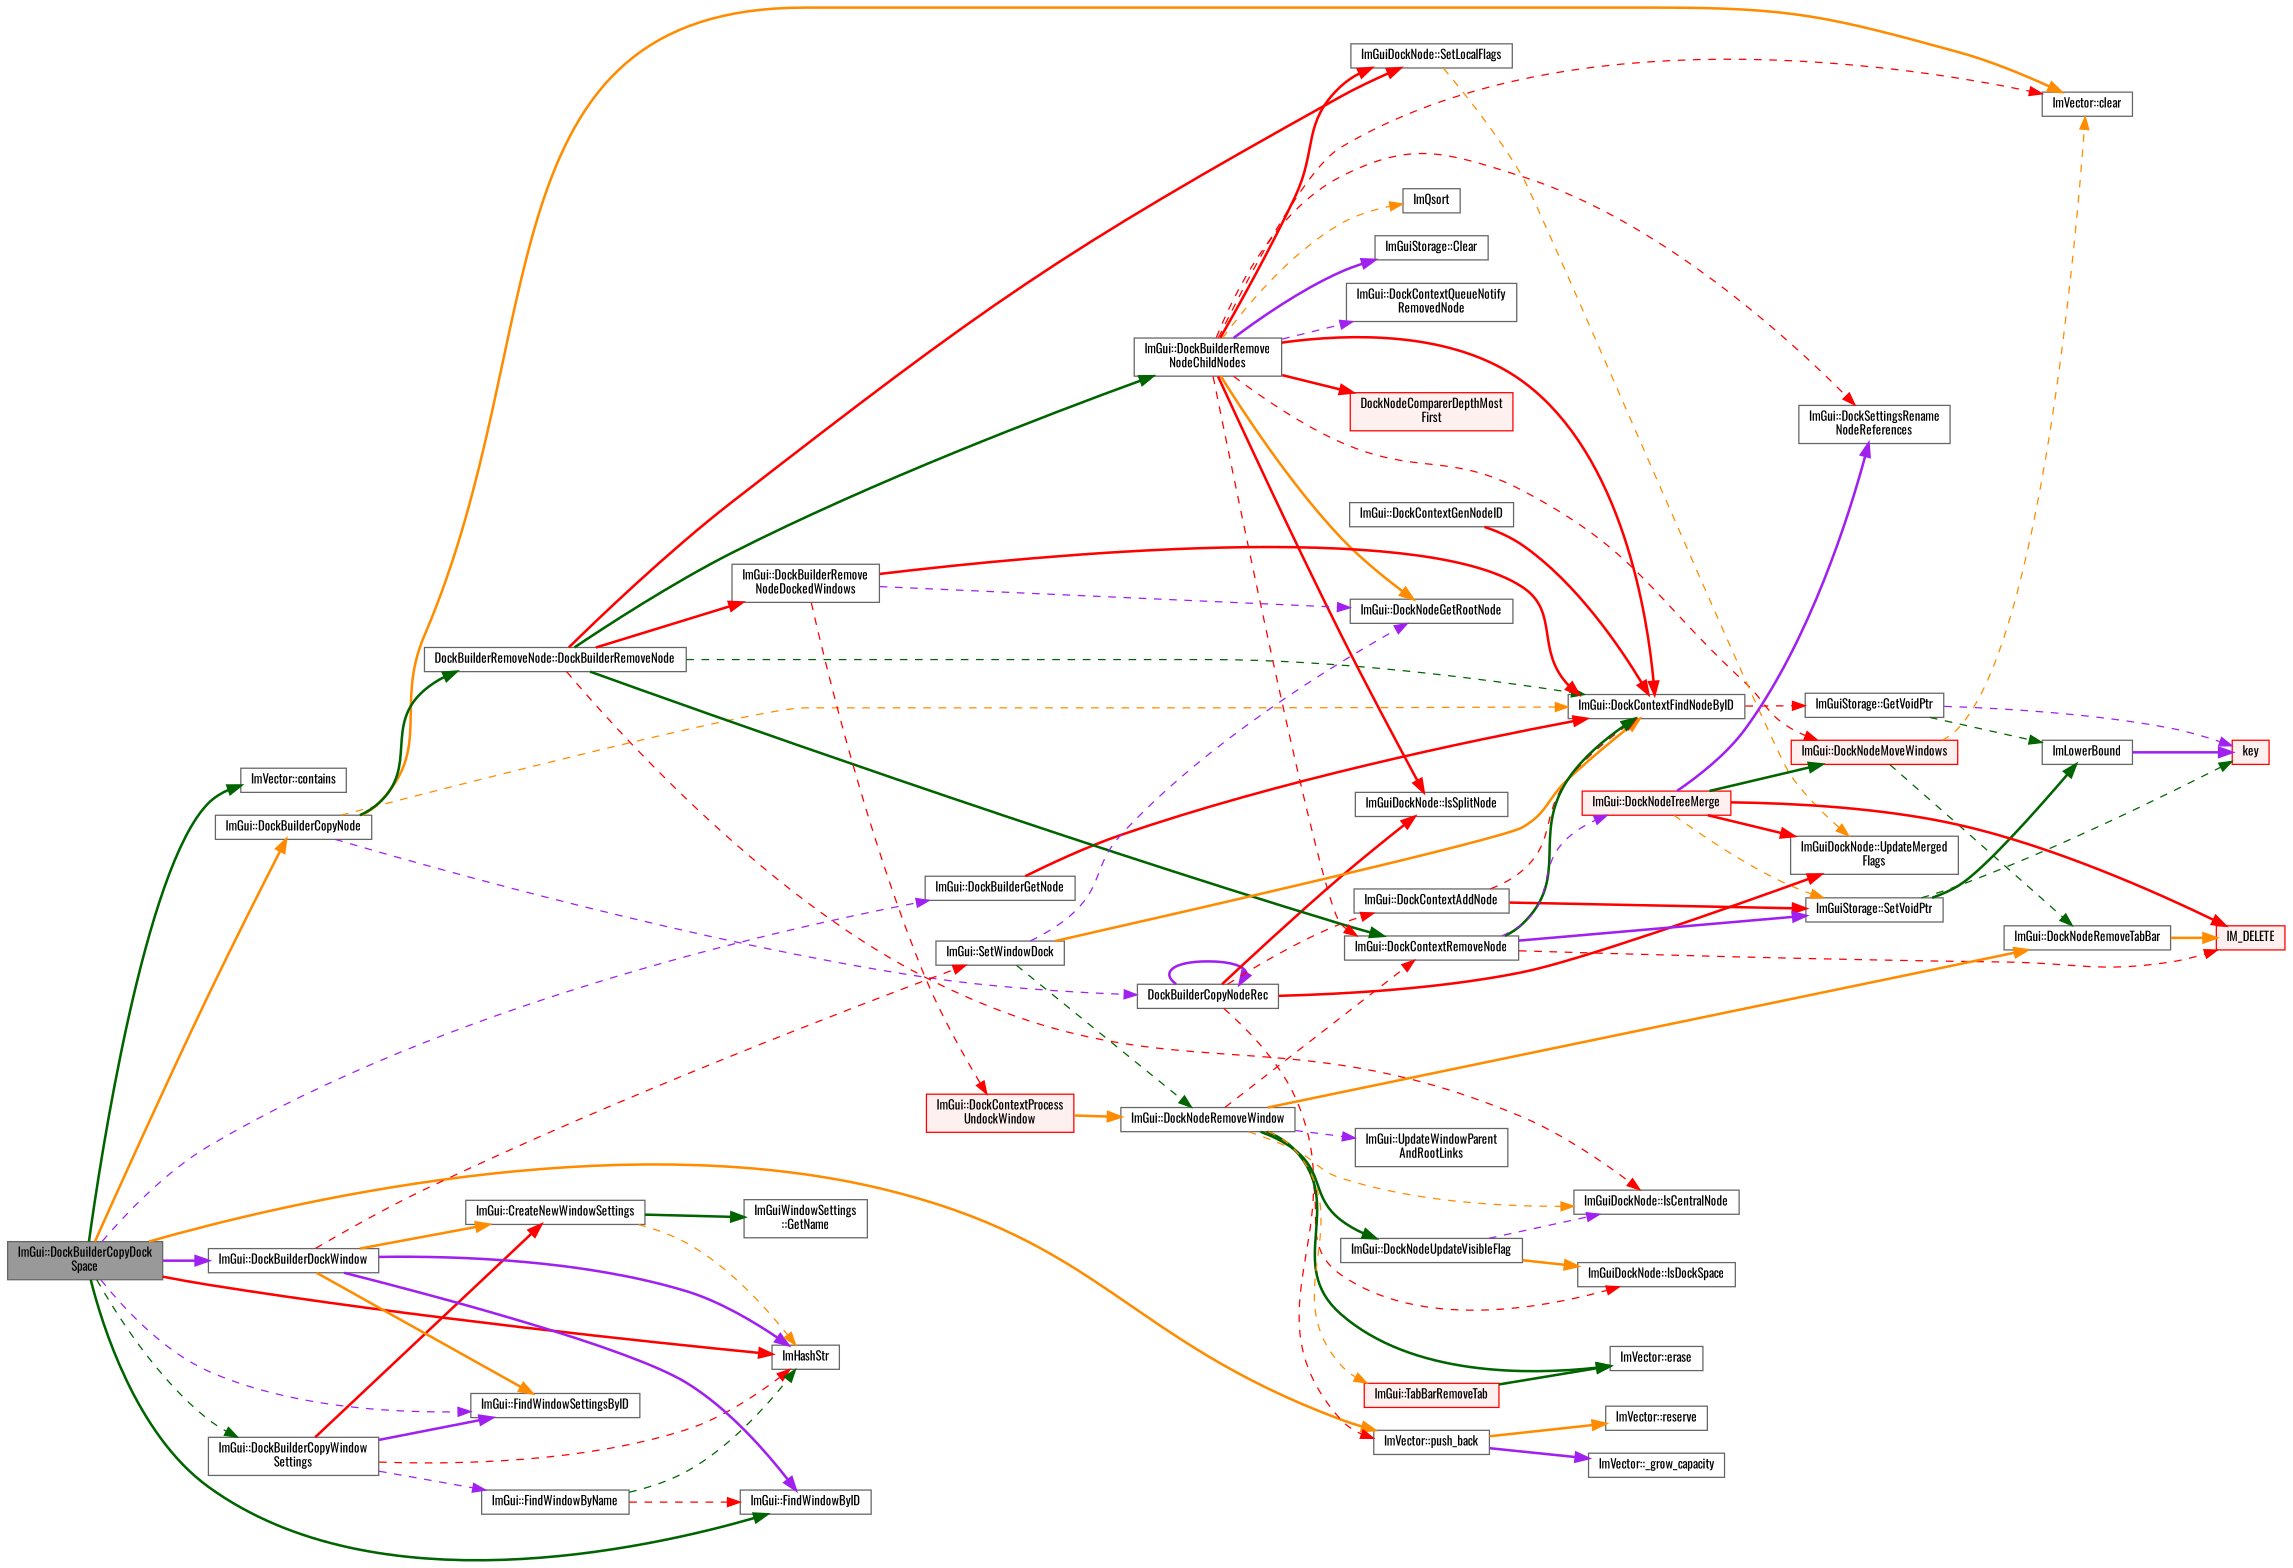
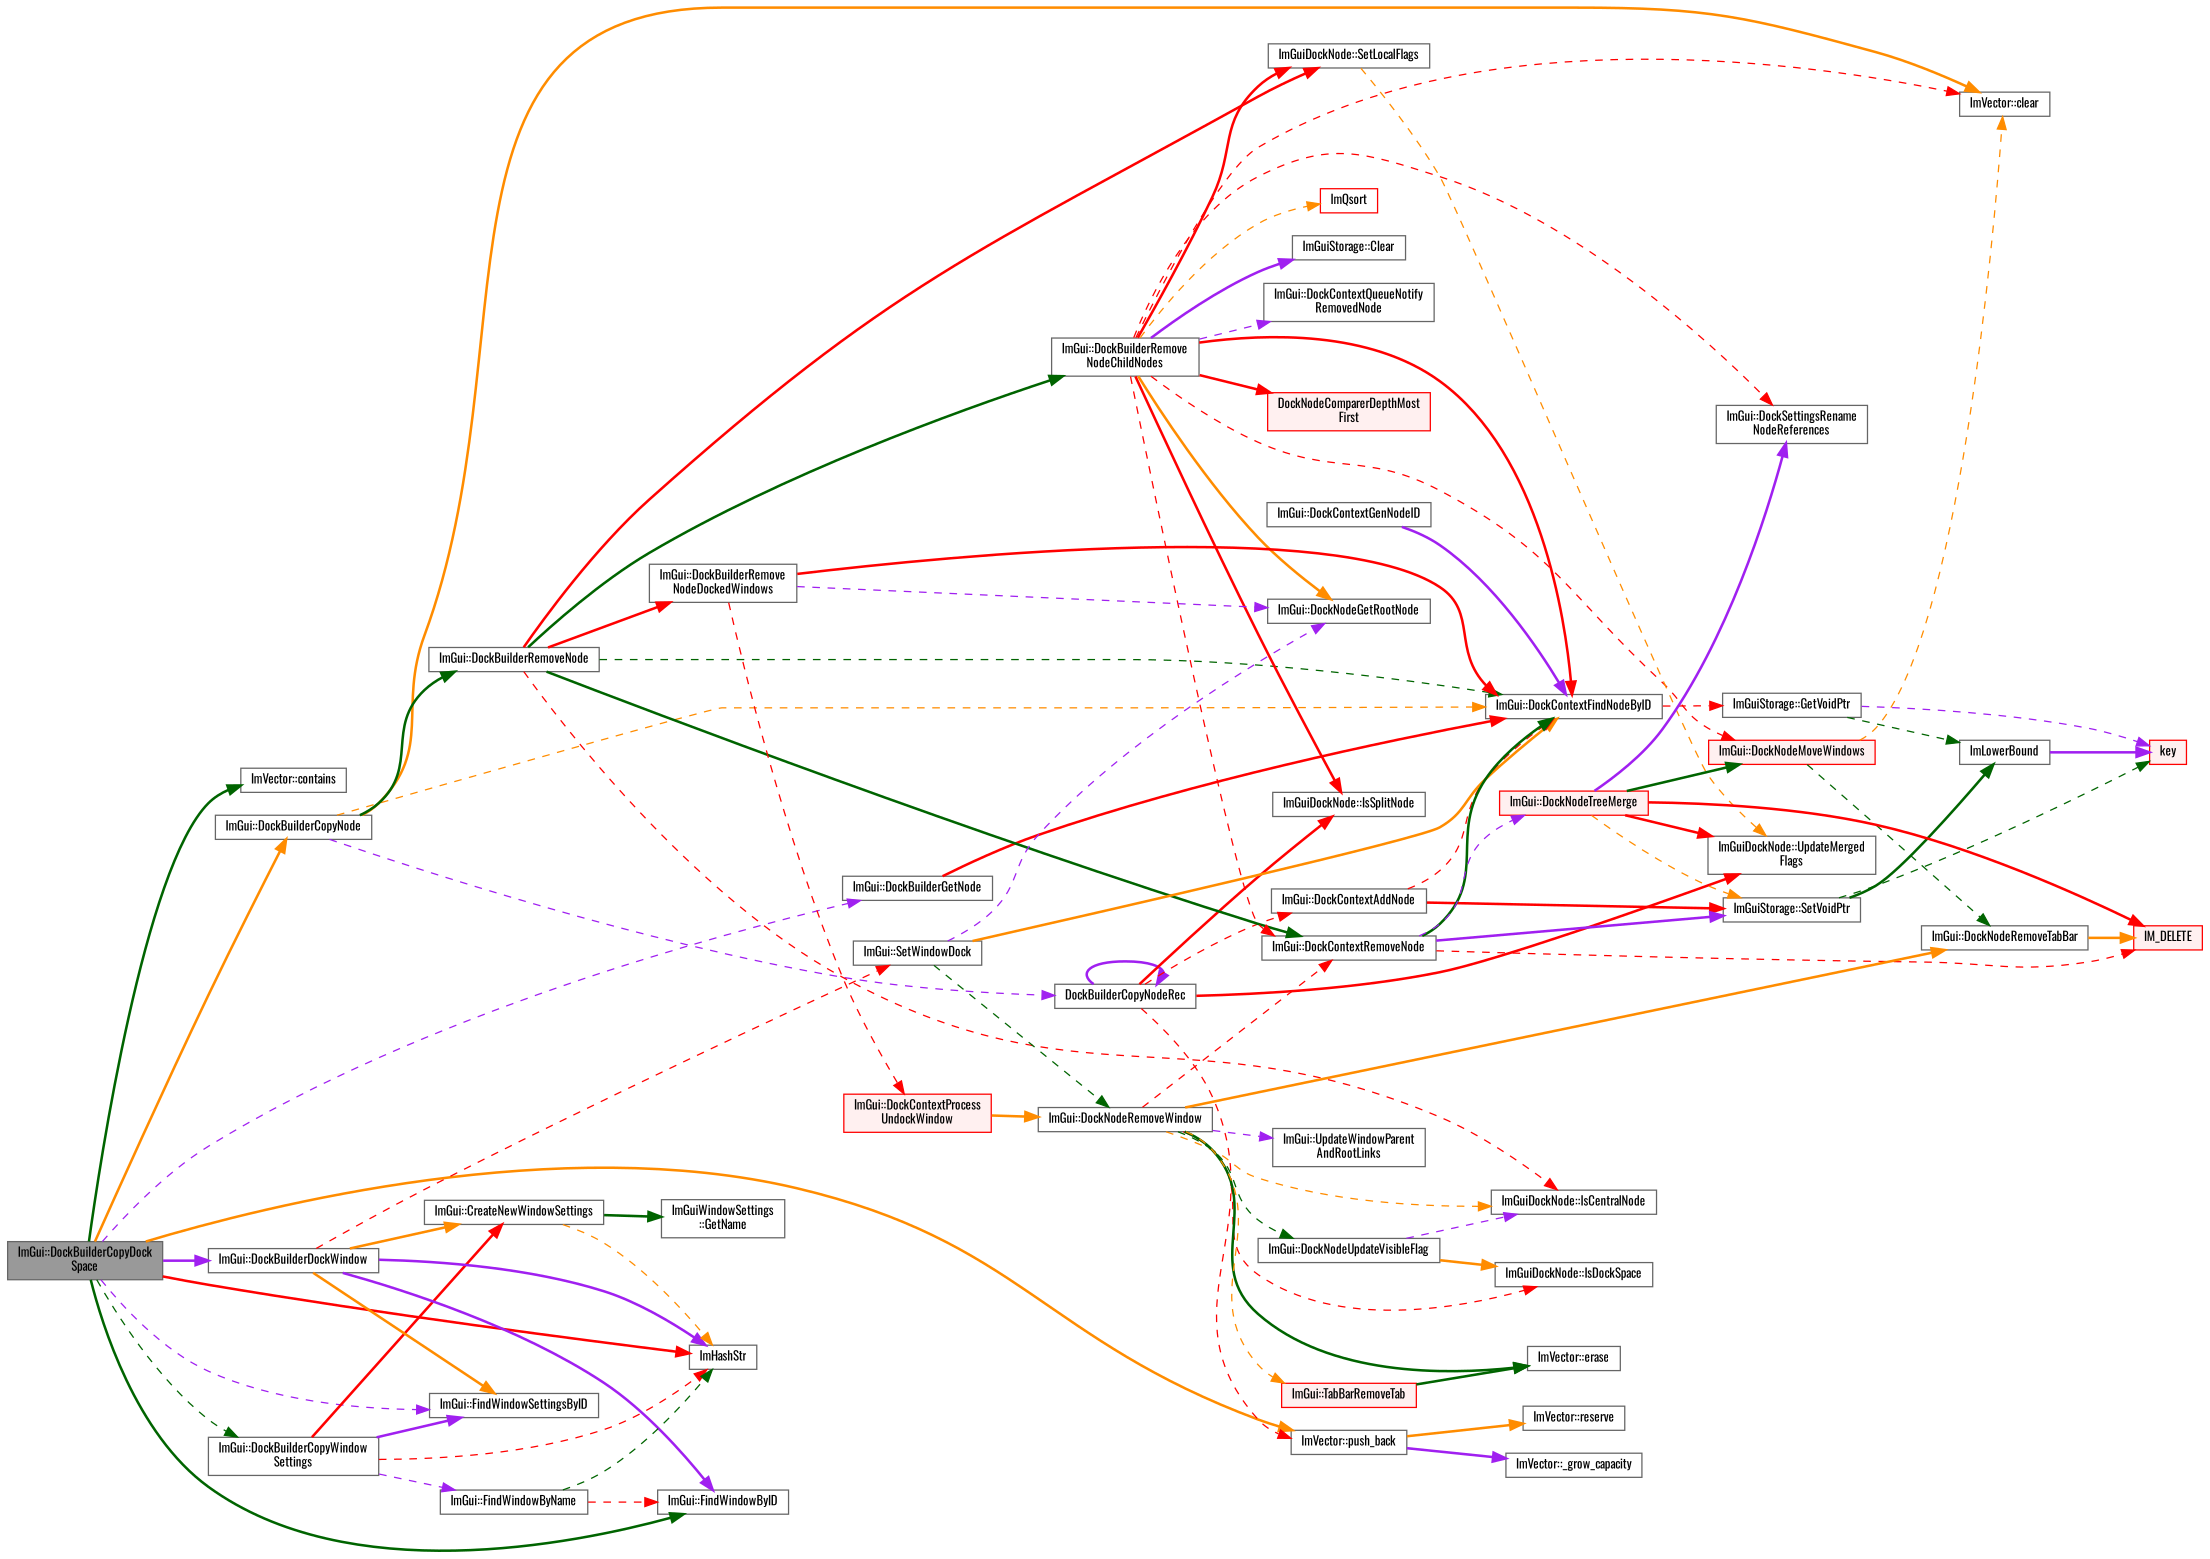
node "ImQsort": color grey40 -> red
edge "ImGui::DockContextGenNodeID" -> "ImGui::DockContextFindNodeByID": color red -> purple
node "DockBuilderRemoveNode::DockBuilderRemoveNode": label "DockBuilderRemoveNode::DockBuilderRemoveNode" -> "ImGui::DockBuilderRemoveNode"
edge "ImGui::DockNodeRemoveWindow" -> "ImGui::DockNodeUpdateVisibleFlag": style bold -> dashed
